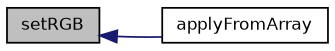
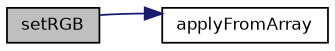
edge "applyFromArray" -> "setRGB": reversed
